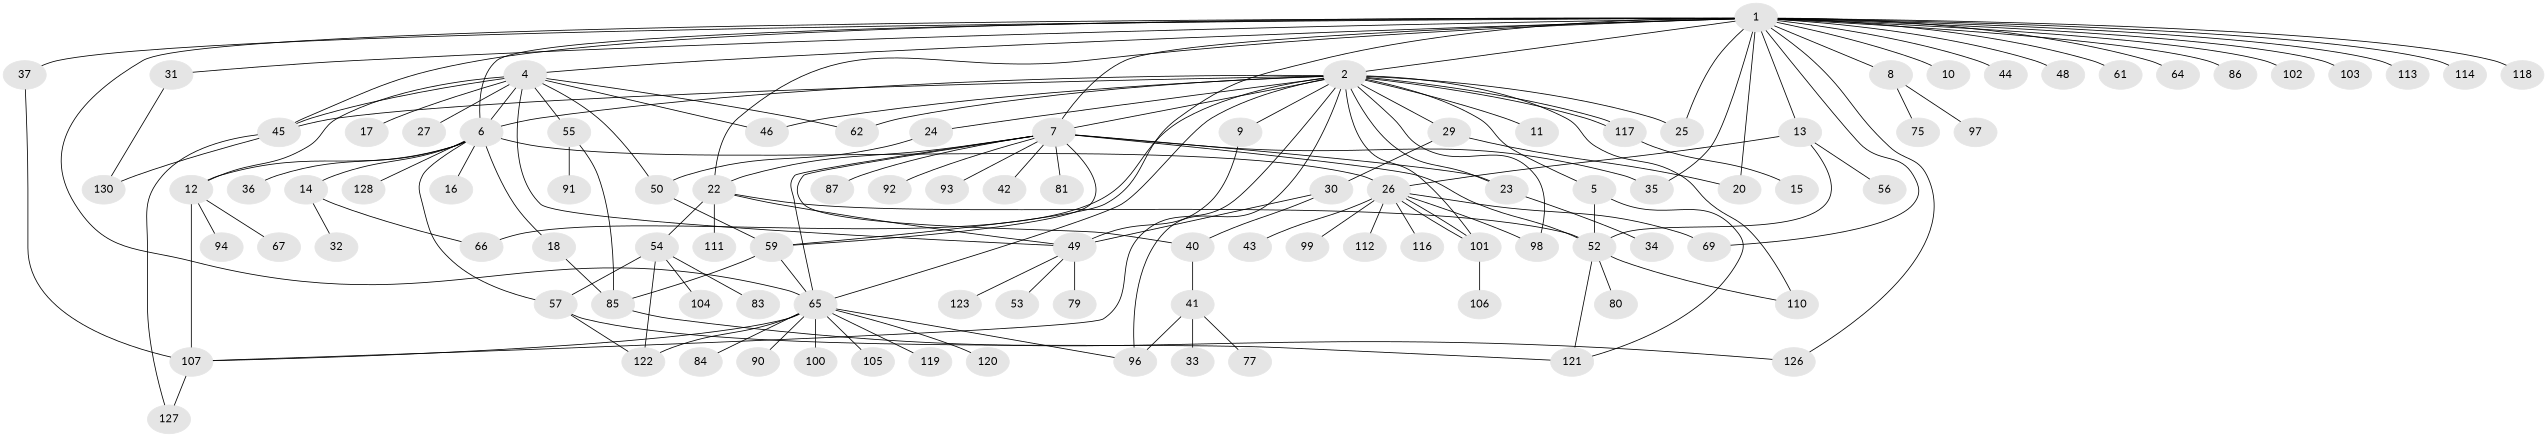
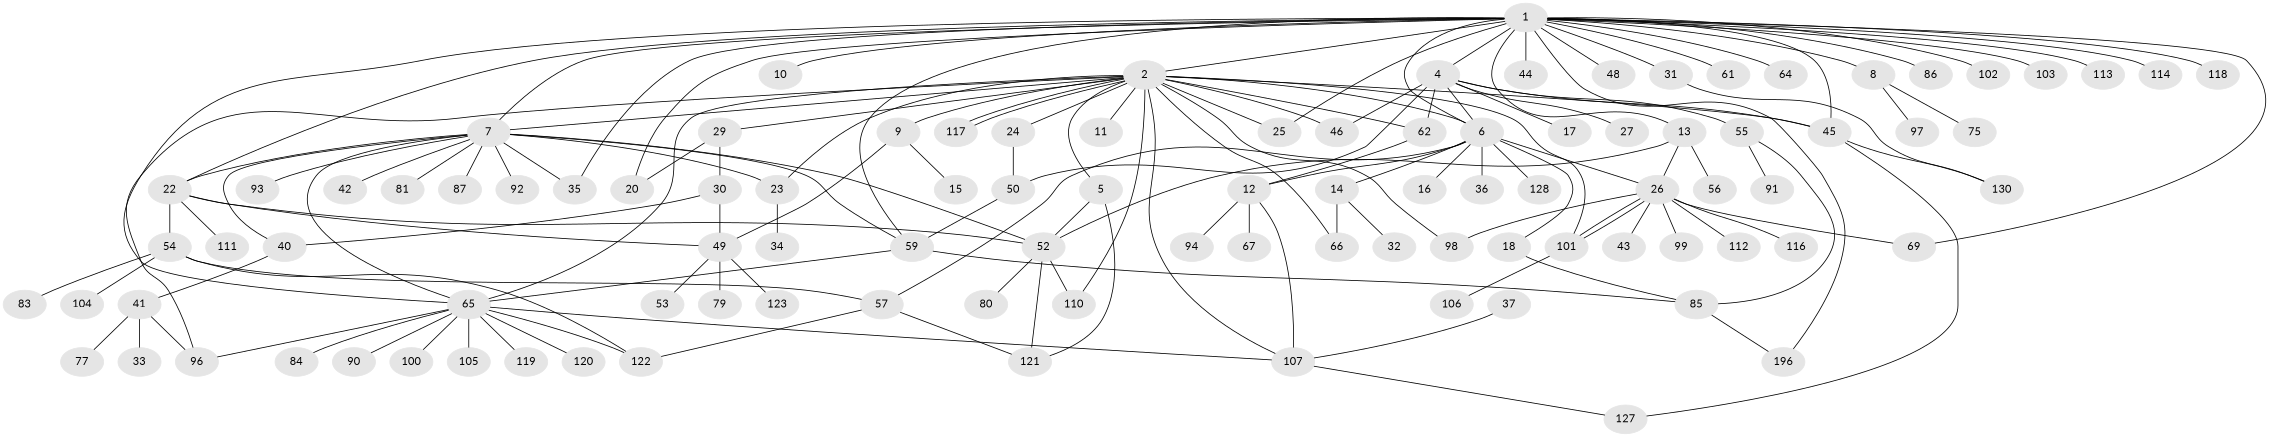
edge "1" -- "37": removed
edge "4" -- "12": now "62" -- "12"
edge "117" -- "15": now "9" -- "15"
edge "4" -- "49": removed
node "126": label "126" -> "196"
